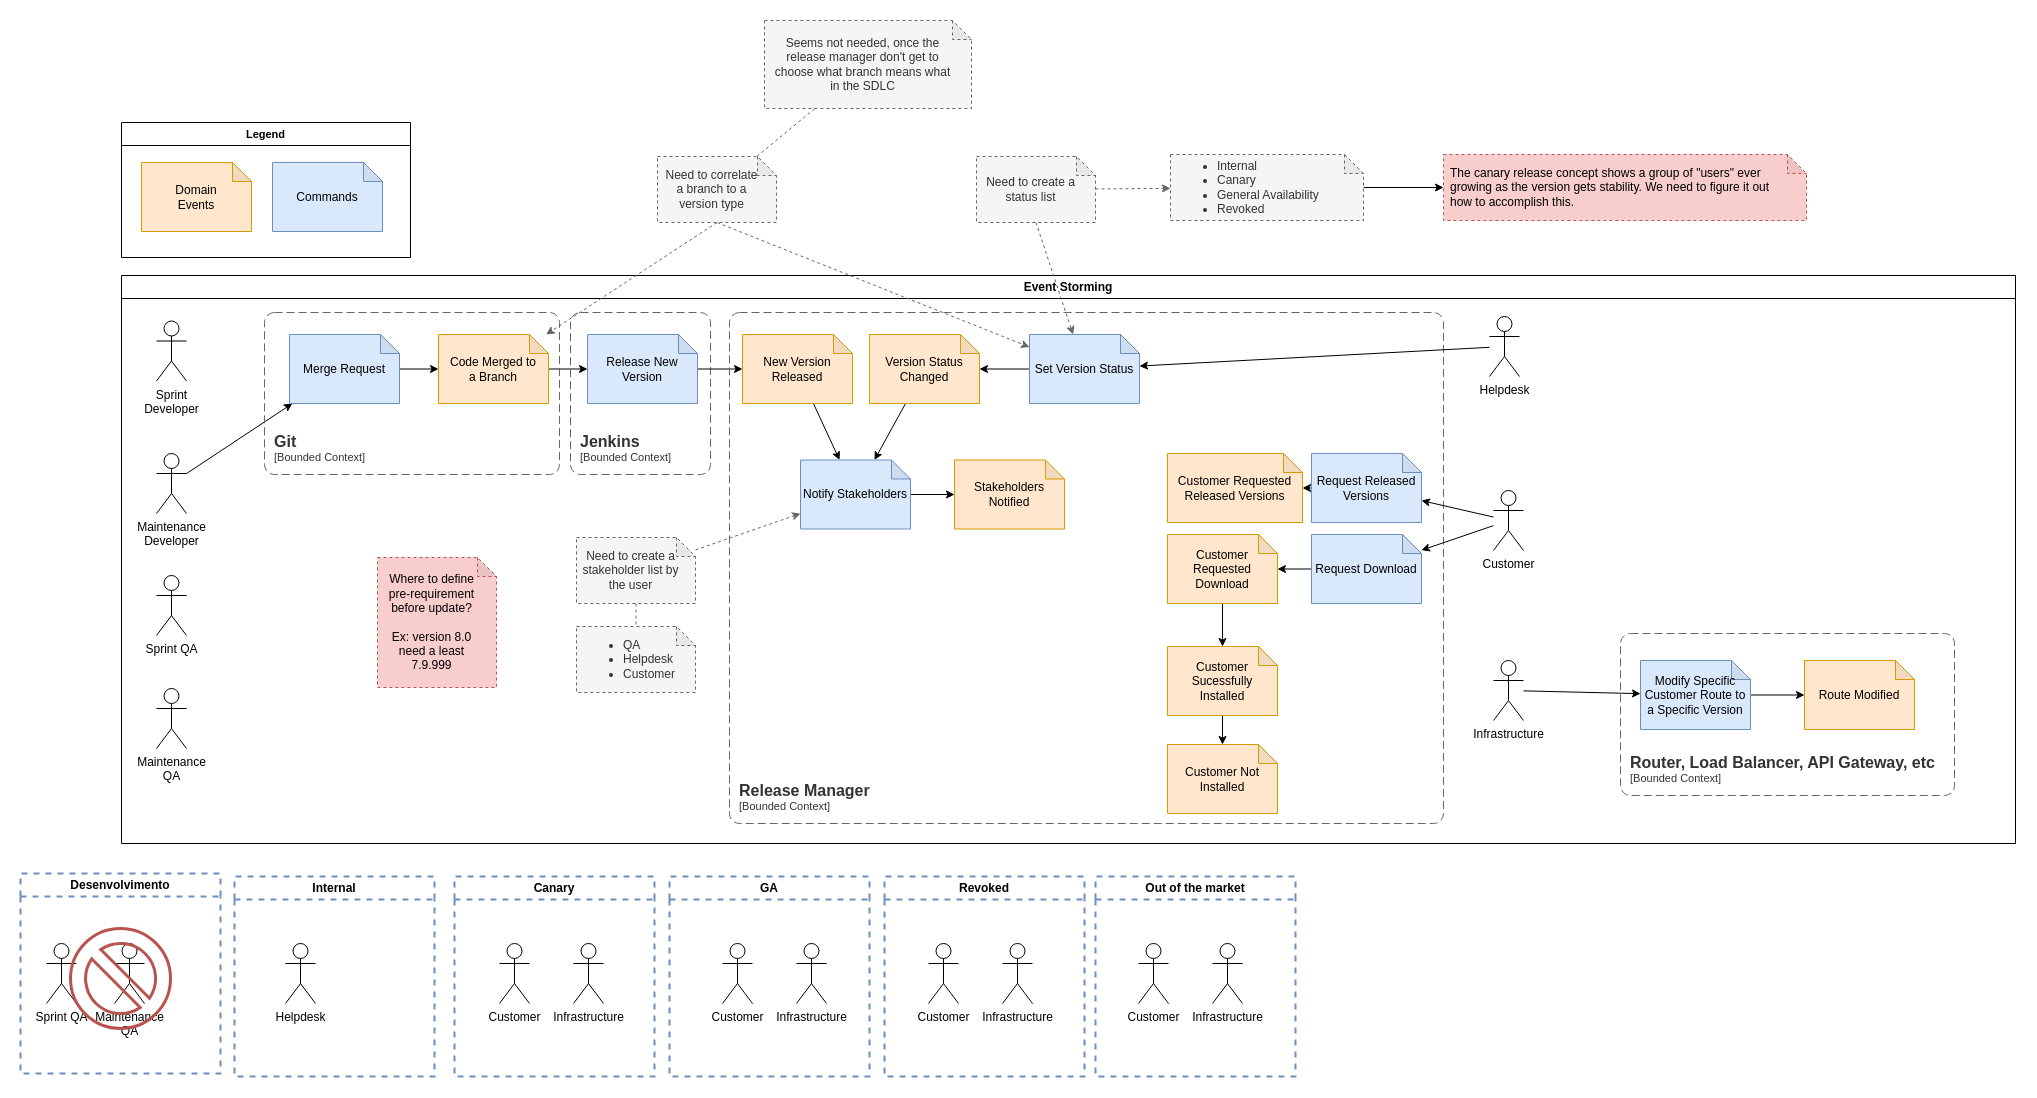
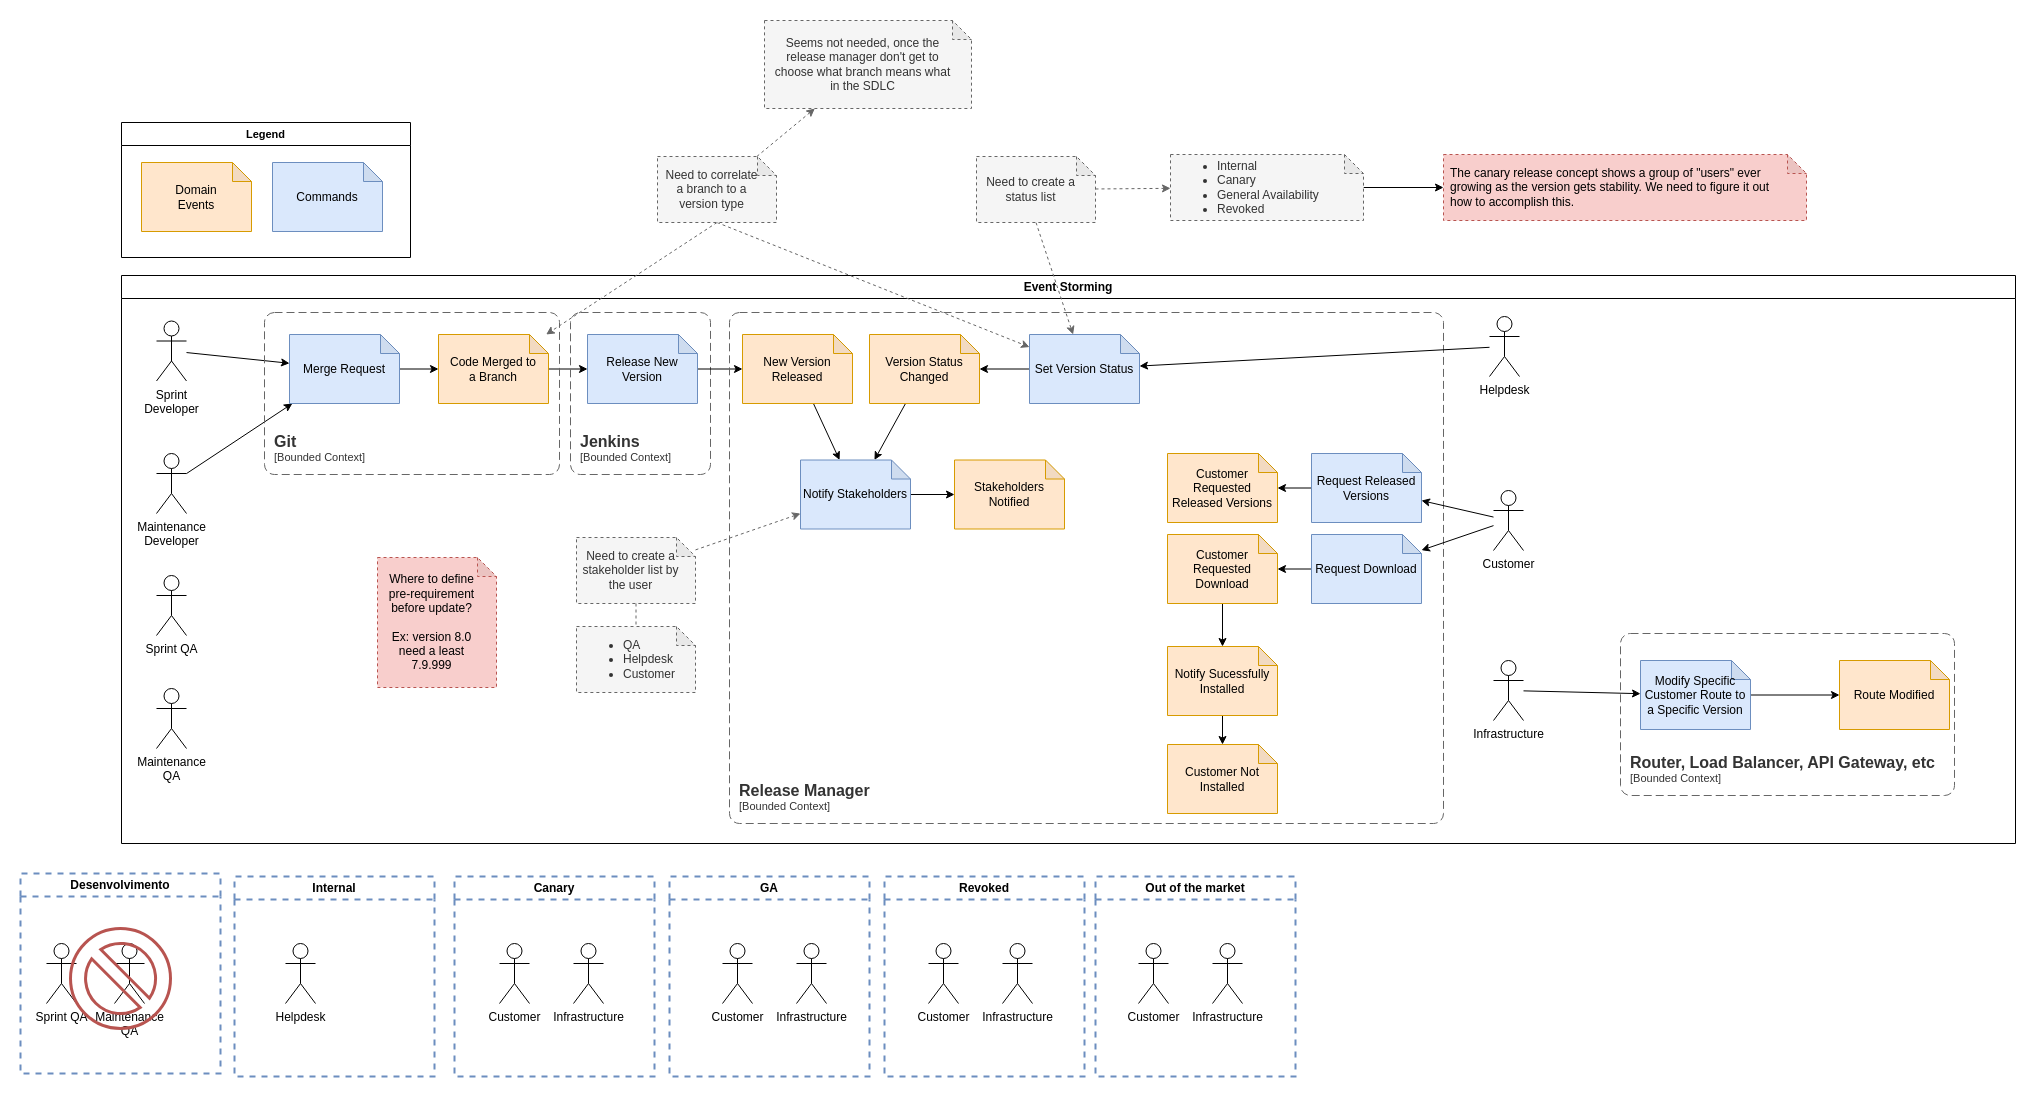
edge "Seems not needed, once the release manager don't get to choose what branch means what in the SDLC" -- "Need to correlate a branch to a version type": arrowhead none -> classic
edge "Sprint Developer" -> "Merge Request": added
node "Customer Requested Released Versions": size 135x69 -> 110x69
node "Customer Sucessfully Installed": label "Customer Sucessfully Installed" -> "Notify Sucessfully Installed"
node "Route Modified": moved (1860, 695) -> (1895, 695)
